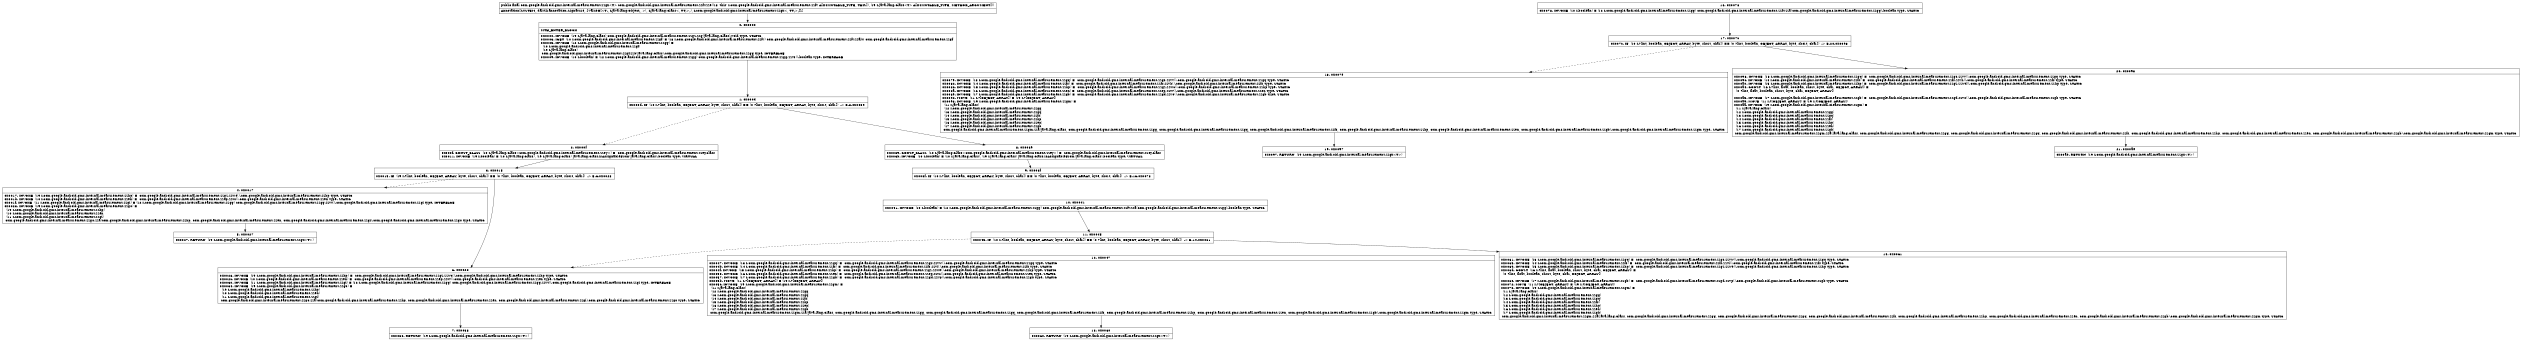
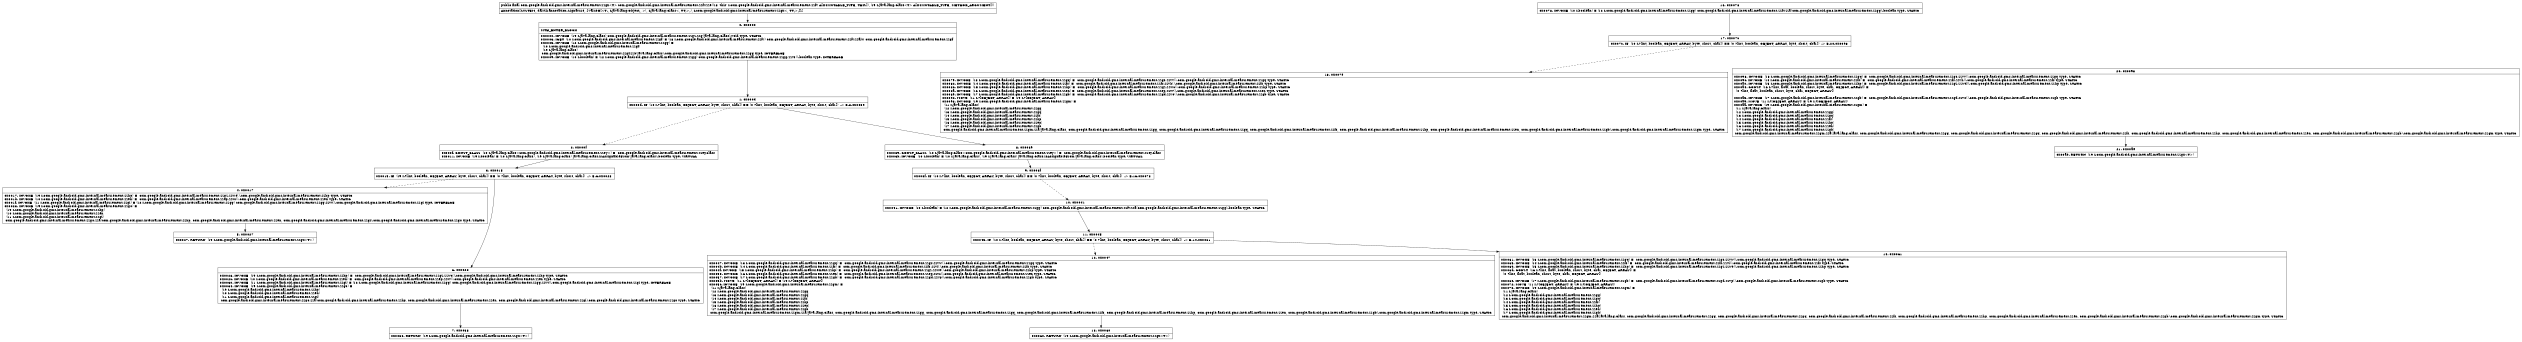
edge "17: 0x007c" -> "20: 0x0098": removed
node "19: 0x0097": removed
edge "9: 0x003f" -> "10: 0x0041": added
edge "11: 0x0045" -> "6: 0x0028": now "11: 0x0045" -> "12: 0x0047"
